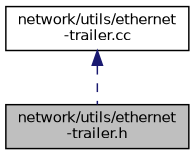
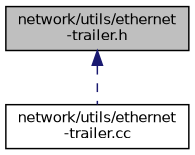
edge "network/utils/ethernet -trailer.h" -> "network/utils/ethernet -trailer.cc": reversed
